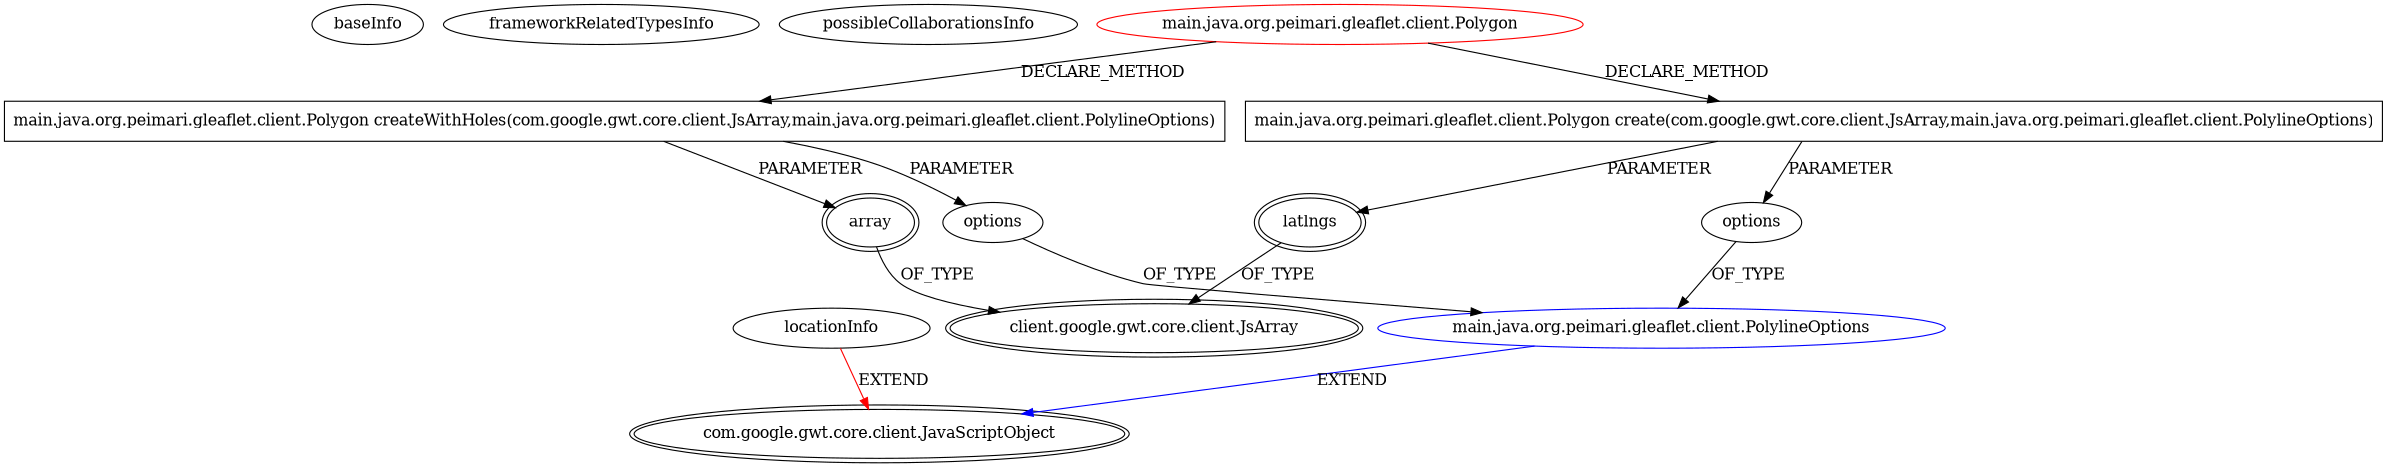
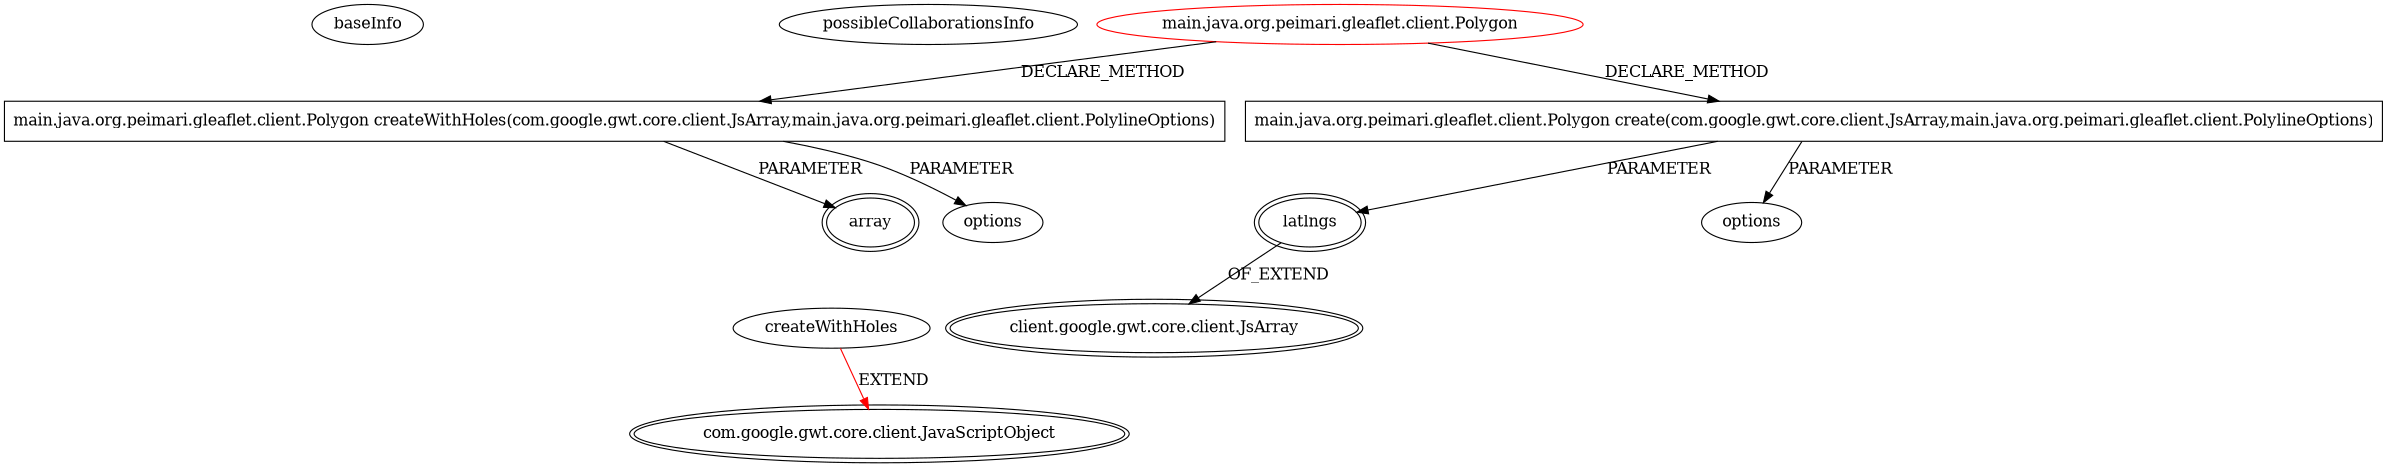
node "frameworkRelatedTypesInfo": removed
edge "latlngs" -> "client.google.gwt.core.client.JsArray": label "OF_TYPE" -> "OF_EXTEND"
edge "array" -> "client.google.gwt.core.client.JsArray": removed, label "OF_TYPE"
node "locationInfo": label "locationInfo" -> "createWithHoles"
node "main.java.org.peimari.gleaflet.client.PolylineOptions": removed
